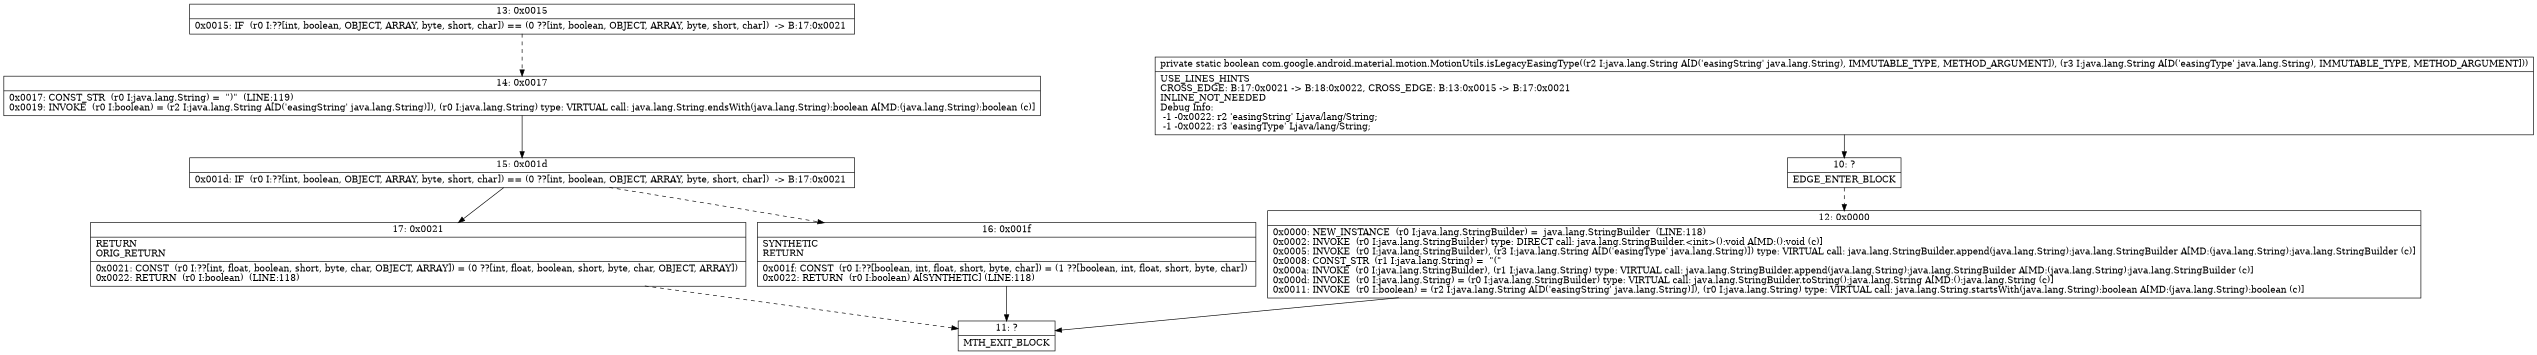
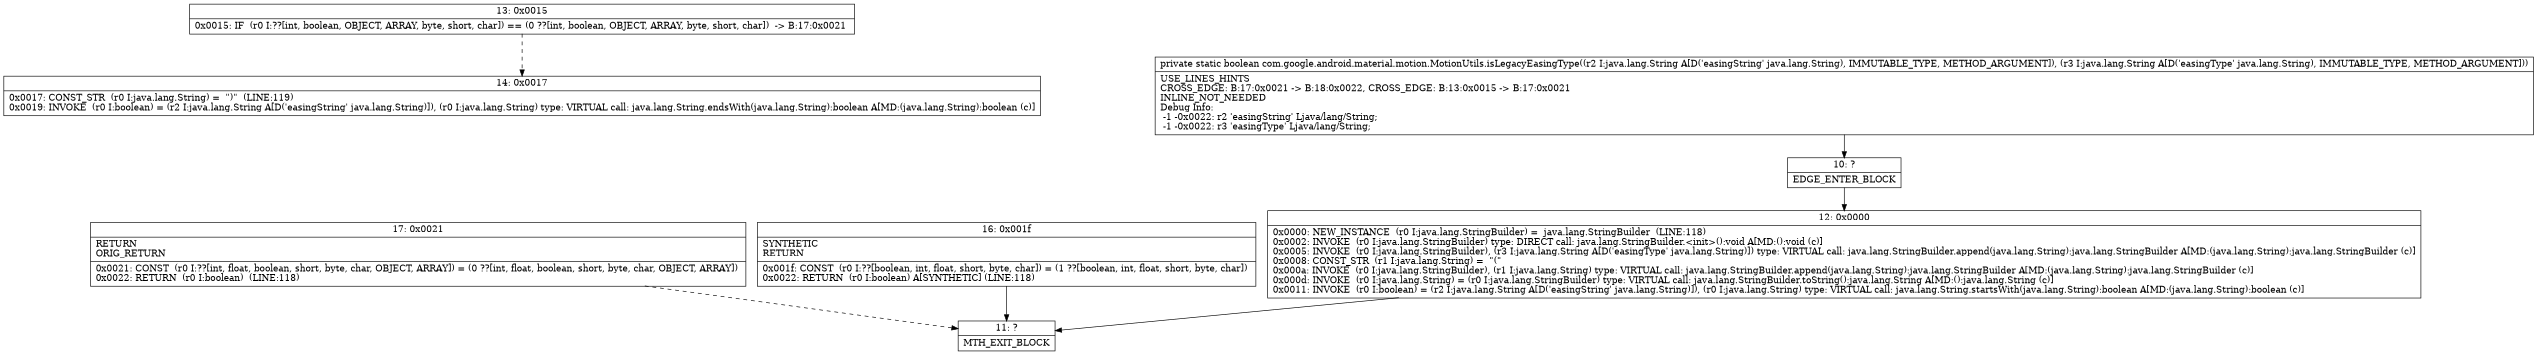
node "15: 0x001d": removed
edge "10: ?" -> "12: 0x0000": style dashed -> solid
